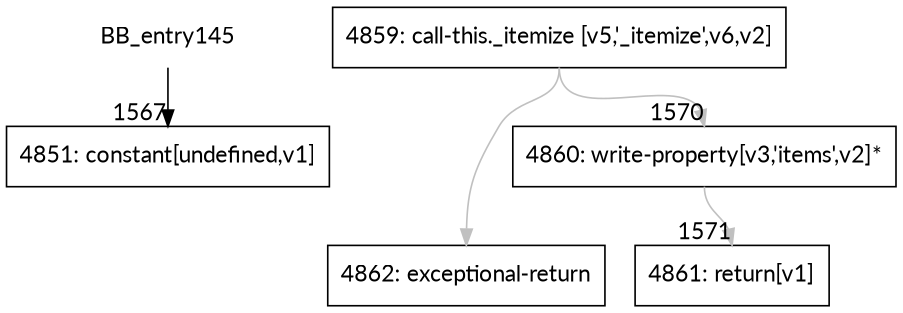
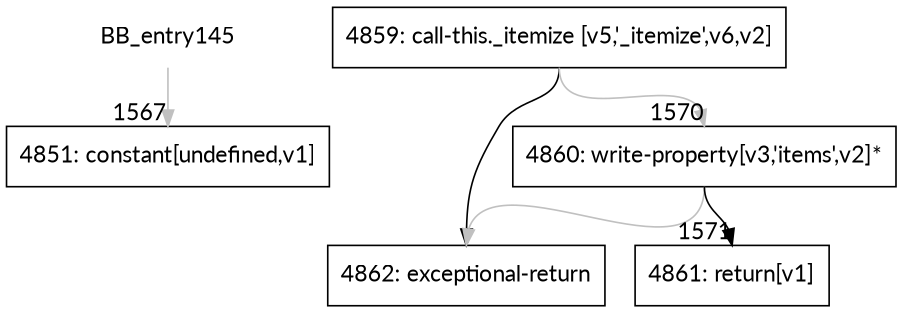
edge "BB_entry145" -> "4851: constant[undefined,v1]": color black -> gray
edge "4859: call-this._itemize [v5,'_itemize',v6,v2]" -> "4862: exceptional-return": color gray -> black
edge "4860: write-property[v3,'items',v2]*" -> "4861: return[v1]": color gray -> black
edge "4860: write-property[v3,'items',v2]*" -> "4862: exceptional-return": added
